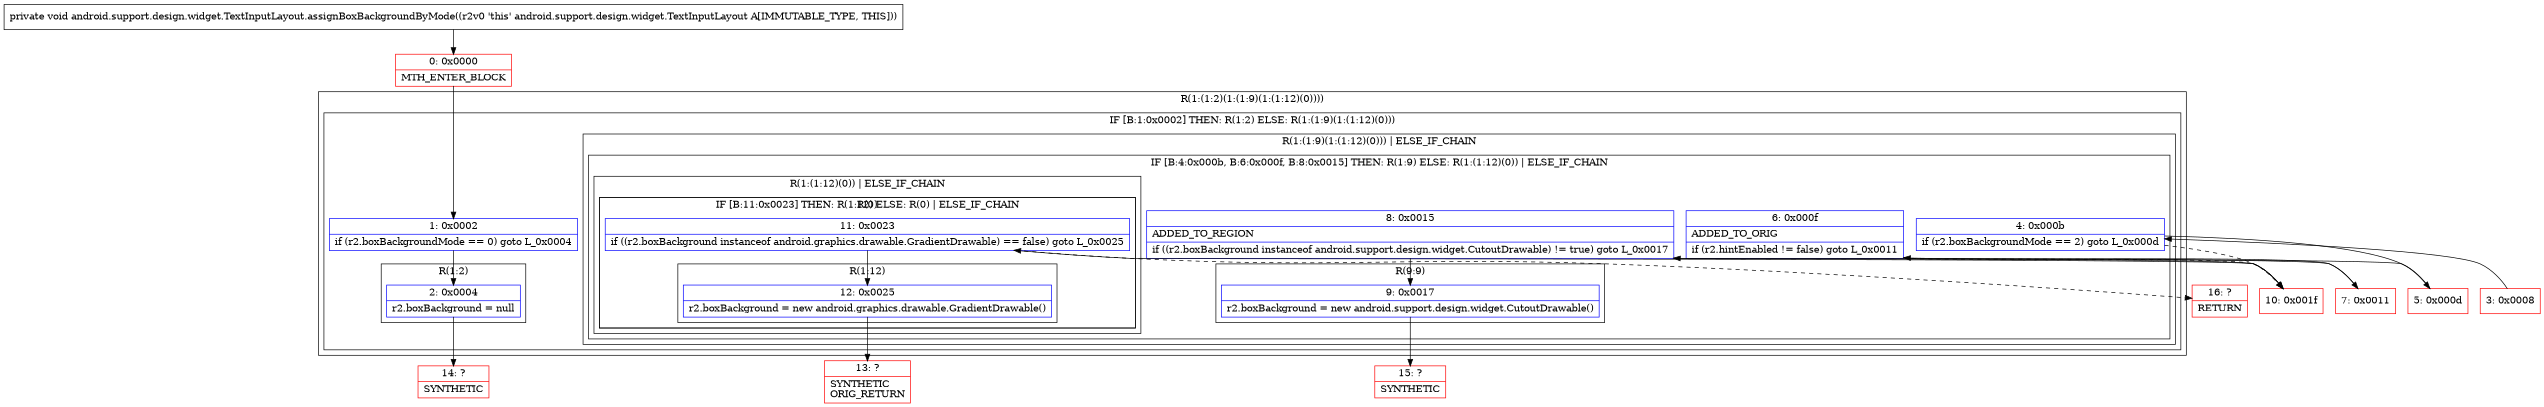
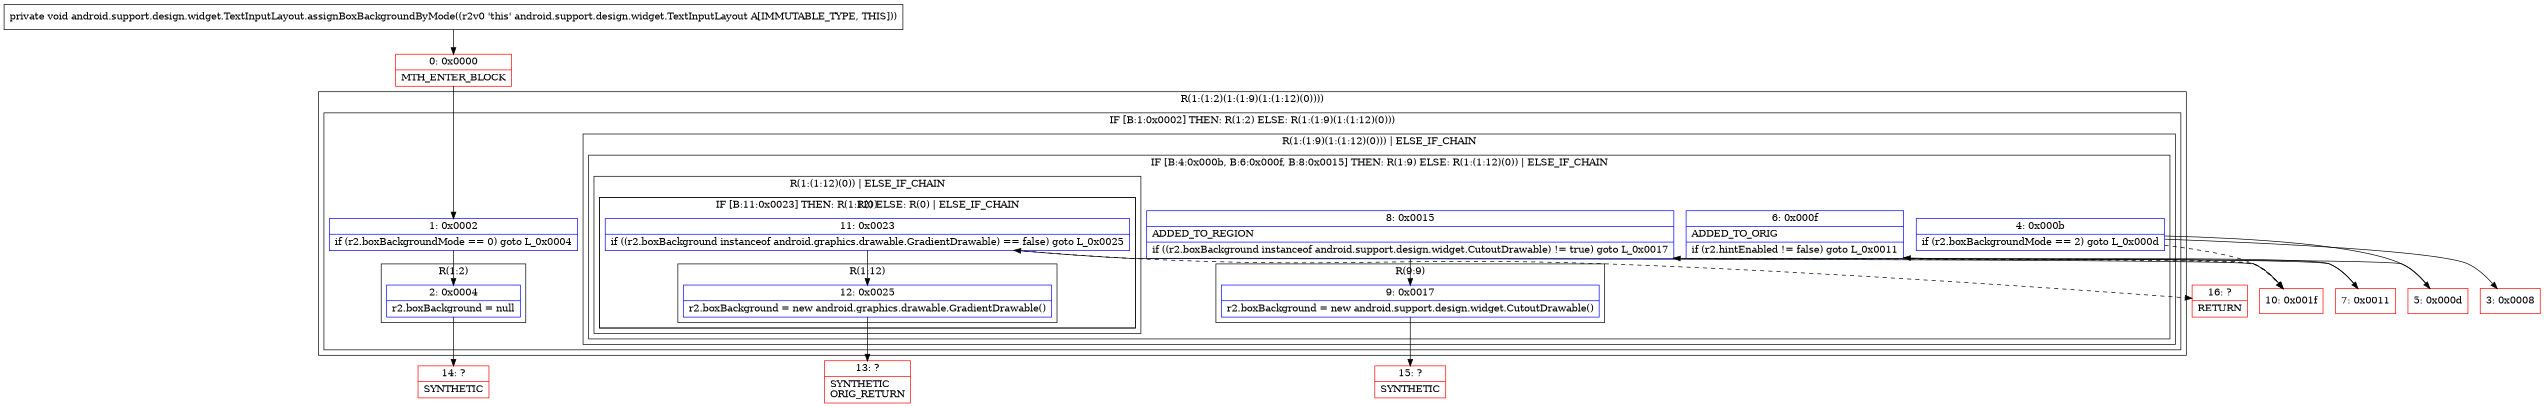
edge "3: 0x0008" -> "4: 0x000b": reversed
edge "8: 0x0015" -> "10: 0x001f": style solid -> dashed
